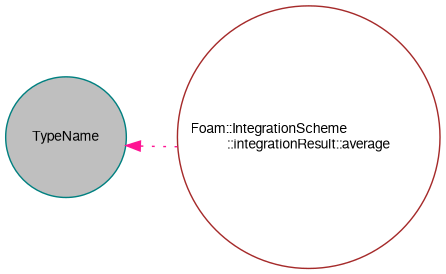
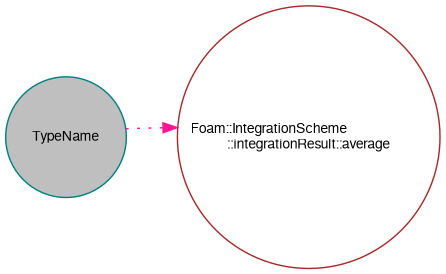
edge "Foam::IntegrationScheme ::integrationResult::average" -> "TypeName": reversed
